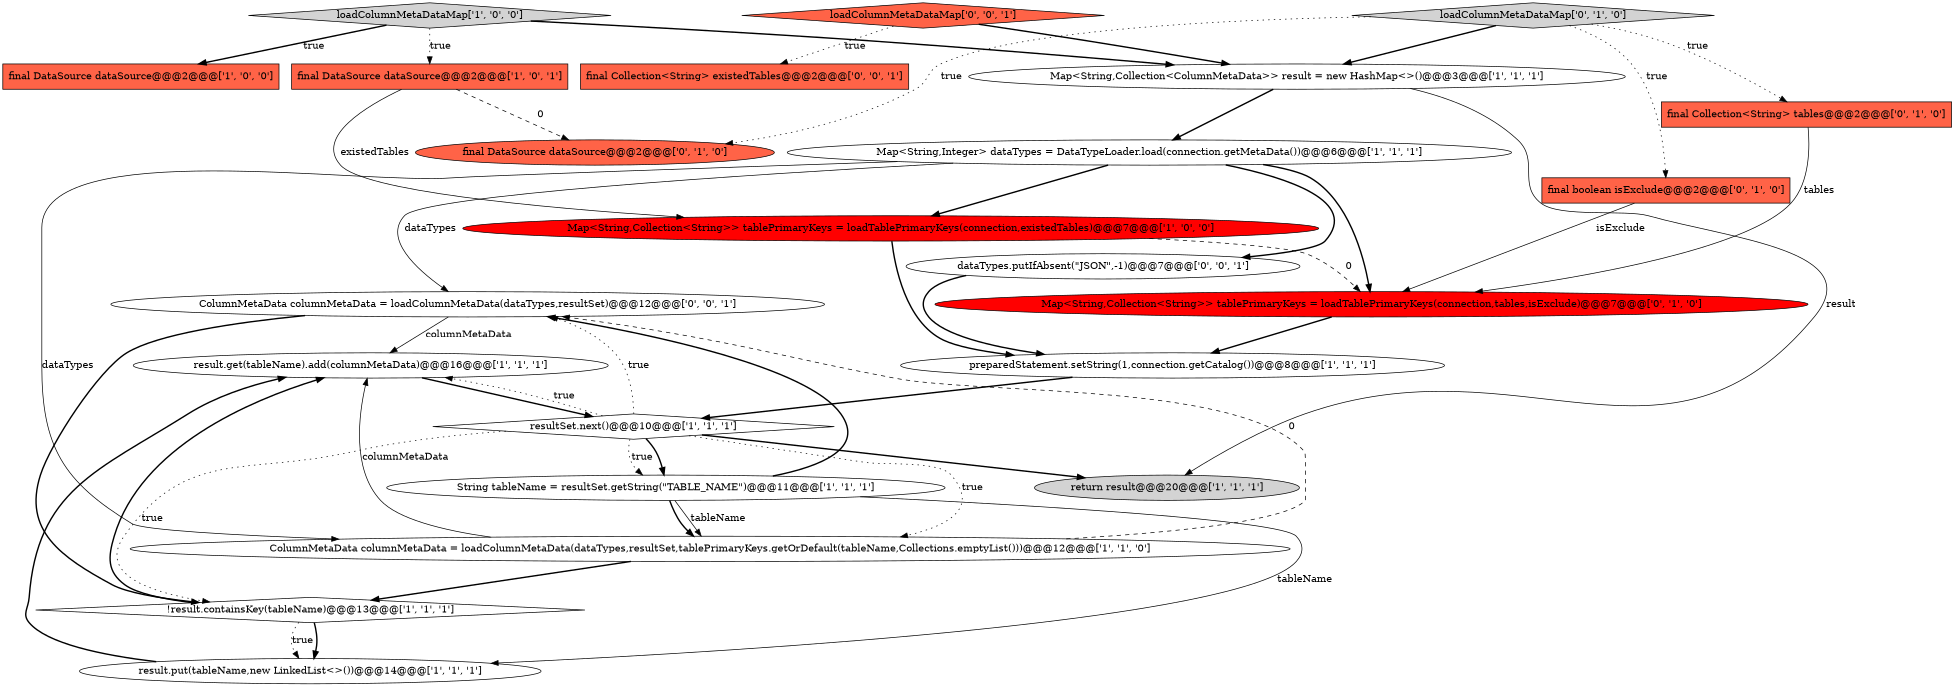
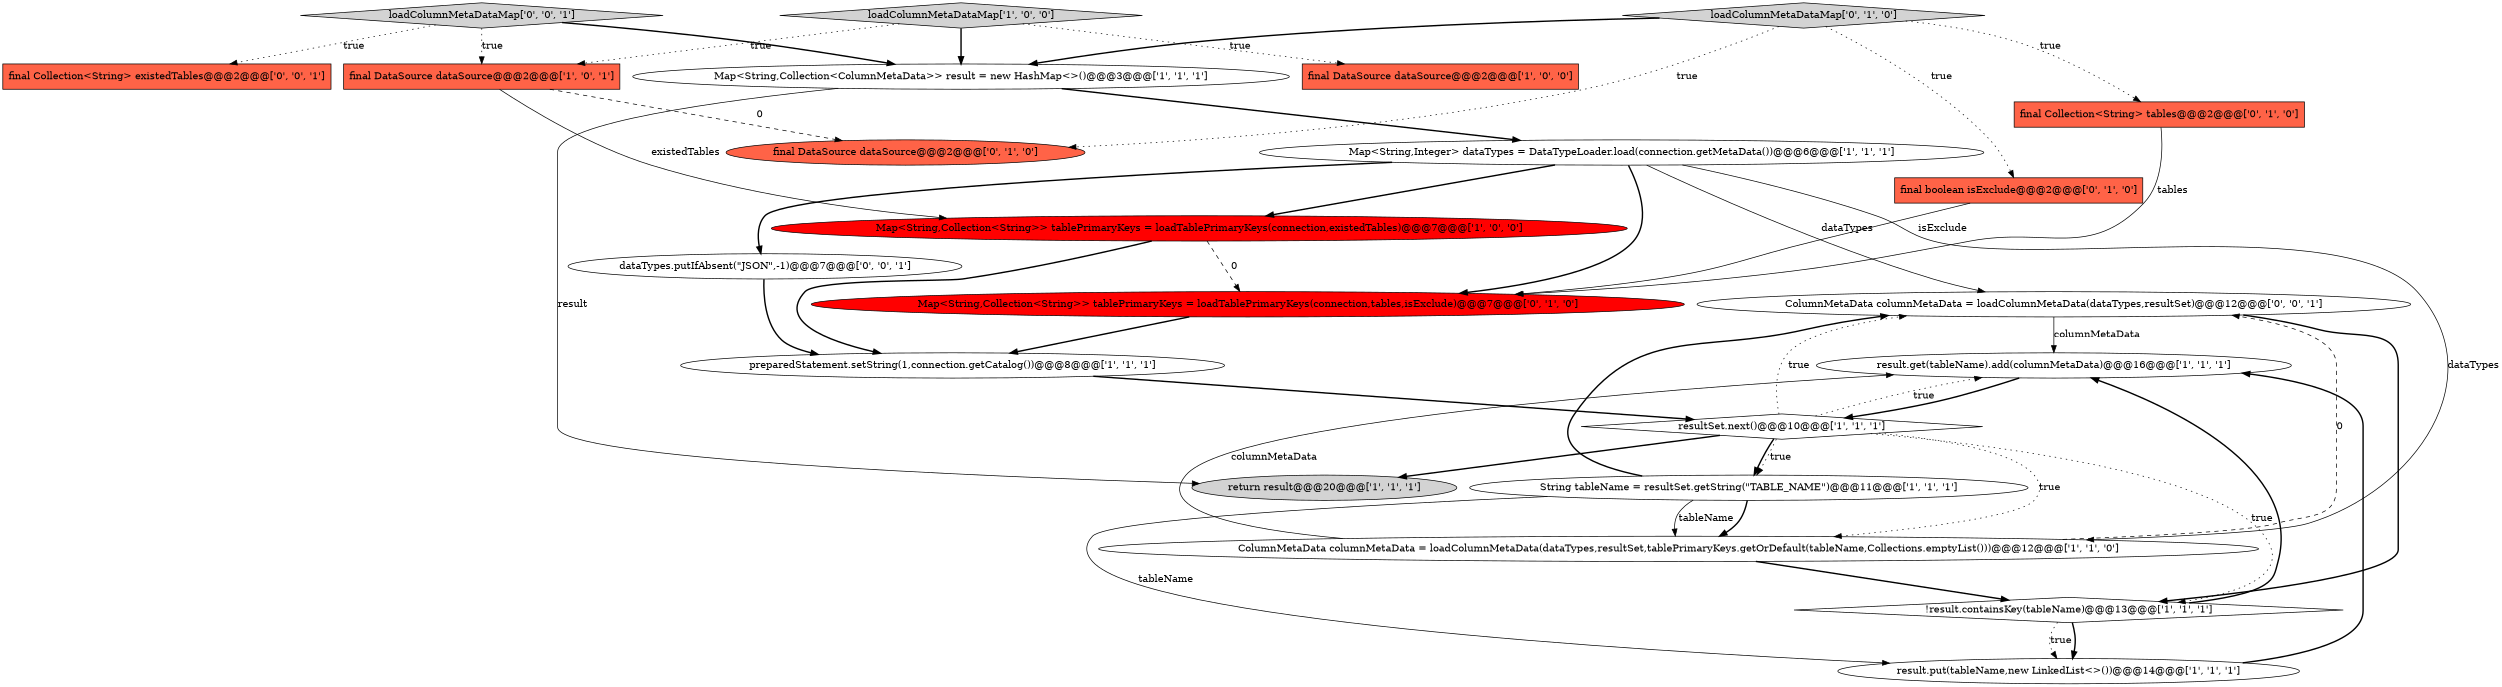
node "loadColumnMetaDataMap['0', '0', '1']": fillcolor tomato -> lightgray
edge "loadColumnMetaDataMap['0', '0', '1']" -> "final DataSource dataSource@@@2@@@['1', '0', '1']": added, label "true"
edge "loadColumnMetaDataMap['1', '0', '0']" -> "final DataSource dataSource@@@2@@@['1', '0', '0']": style bold -> dotted
